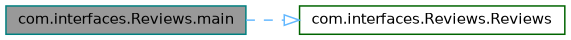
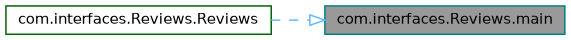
edge "com.interfaces.Reviews.main" -> "com.interfaces.Reviews.Reviews": reversed
